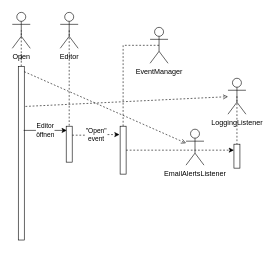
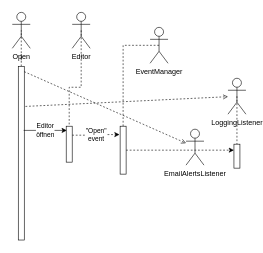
node "Editor": moved (69, 30) -> (81, 30)
